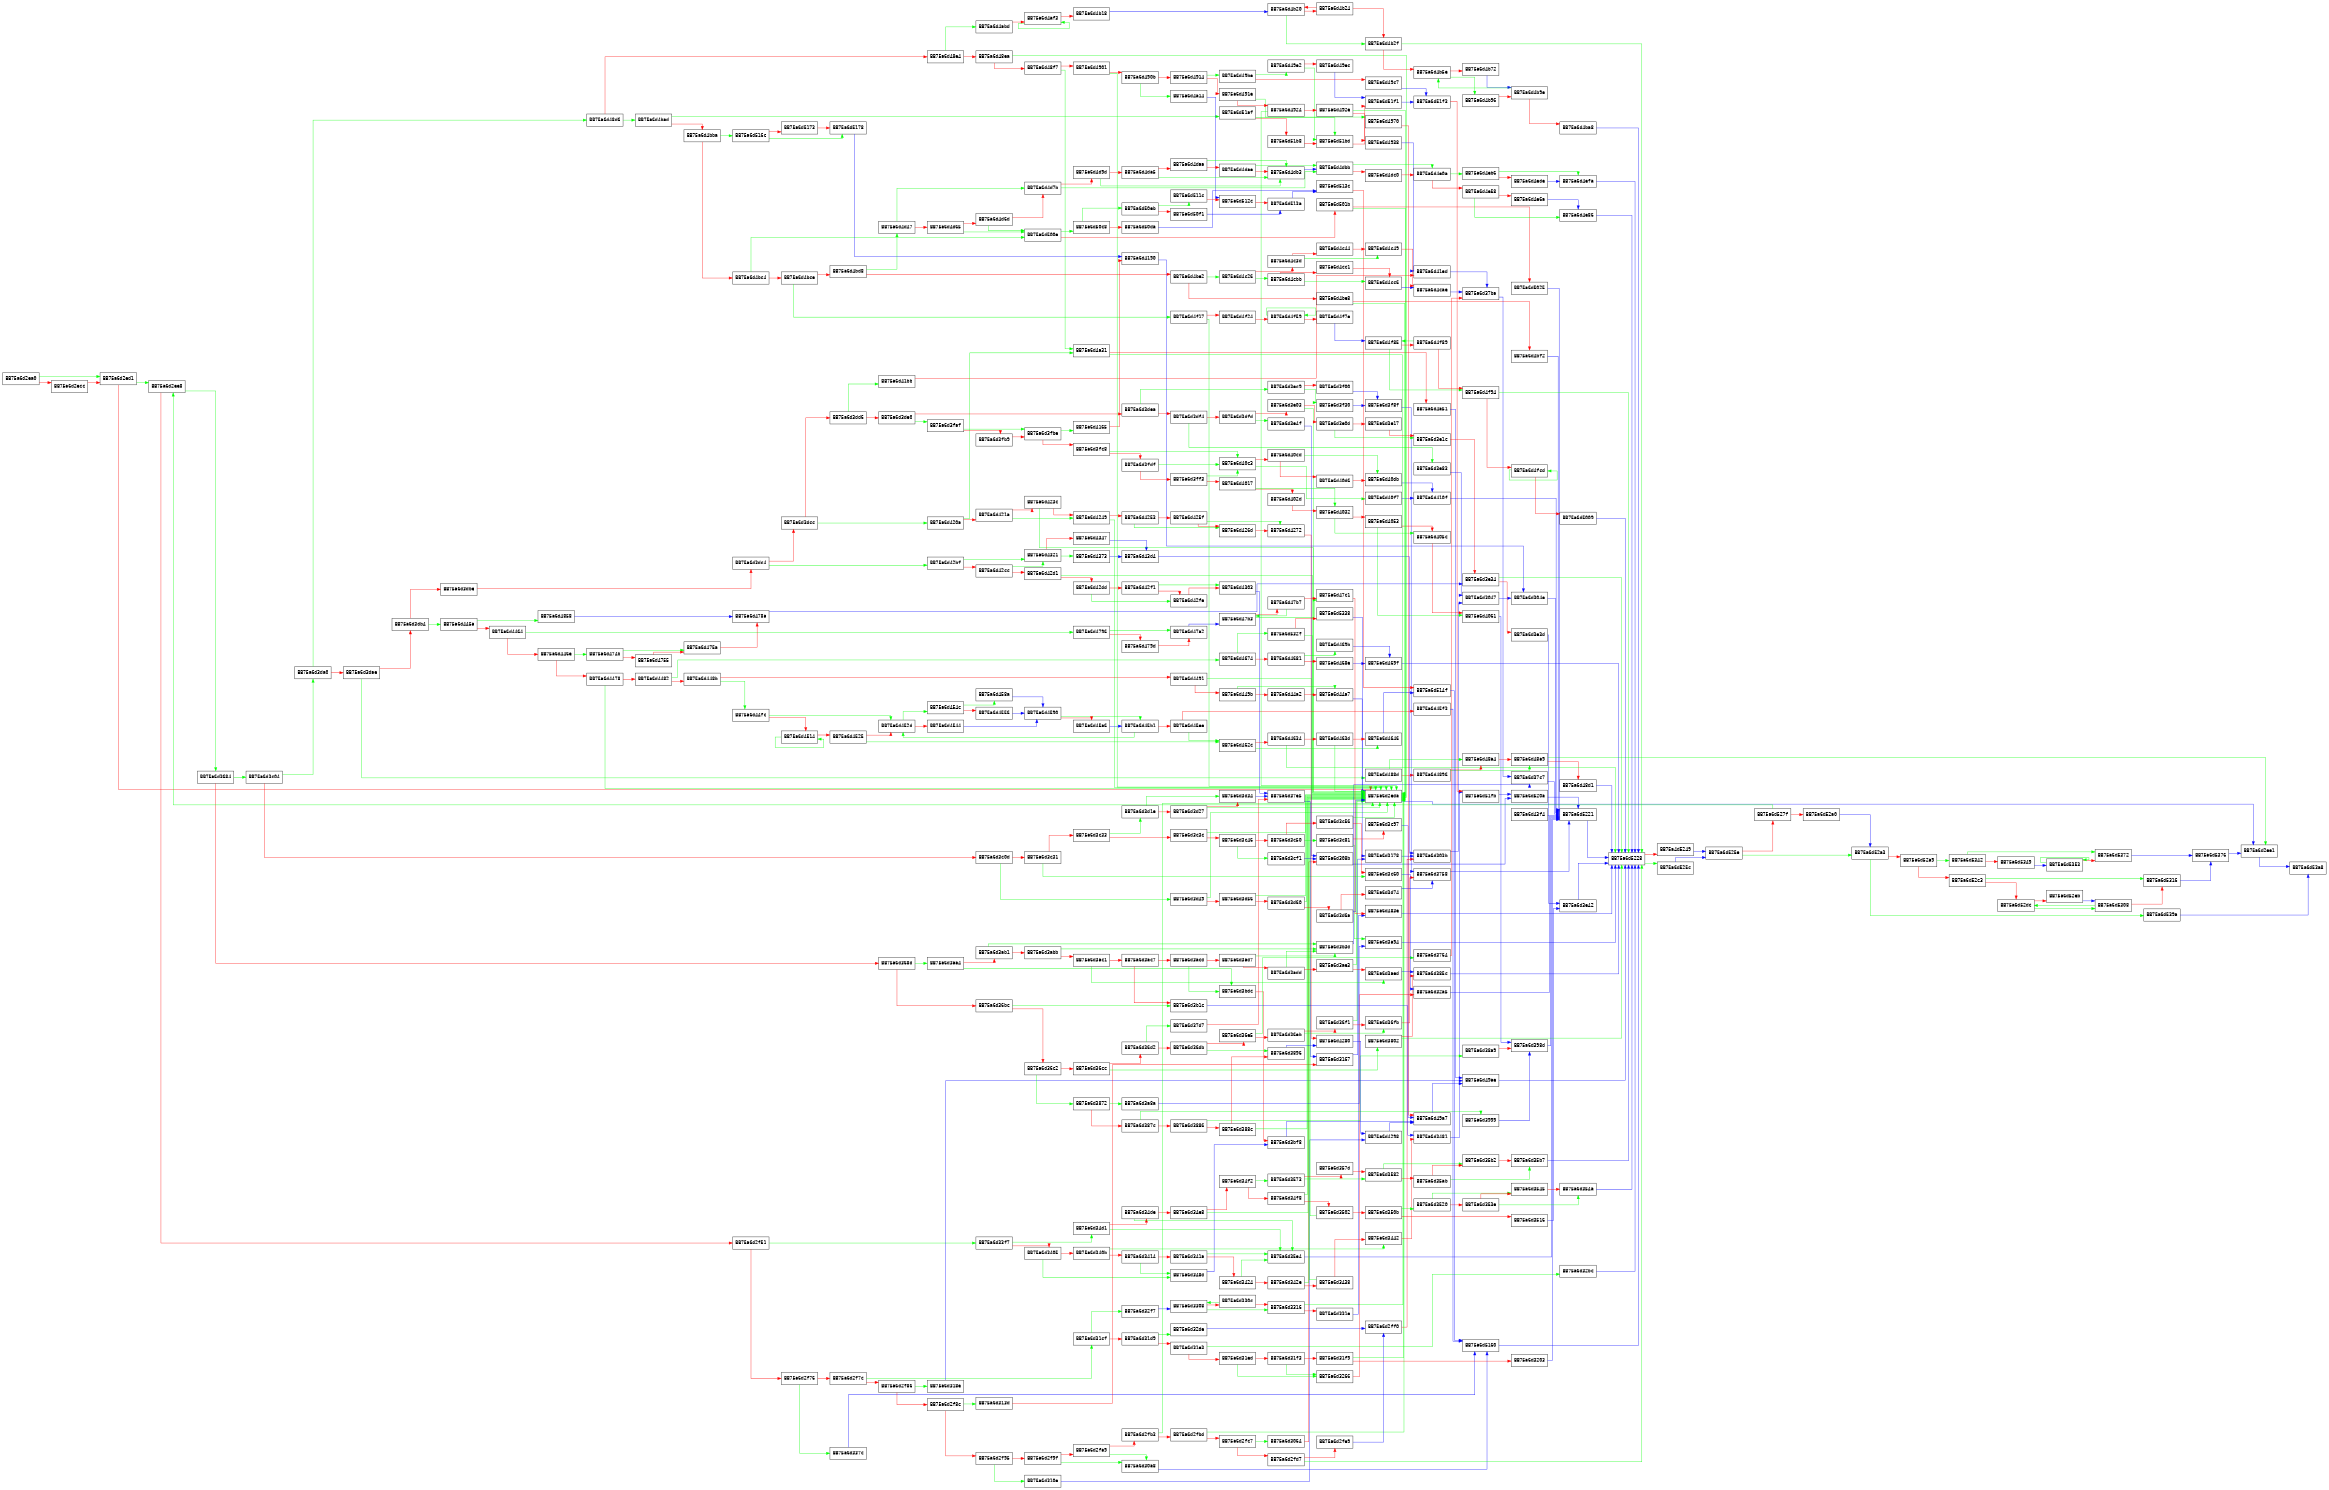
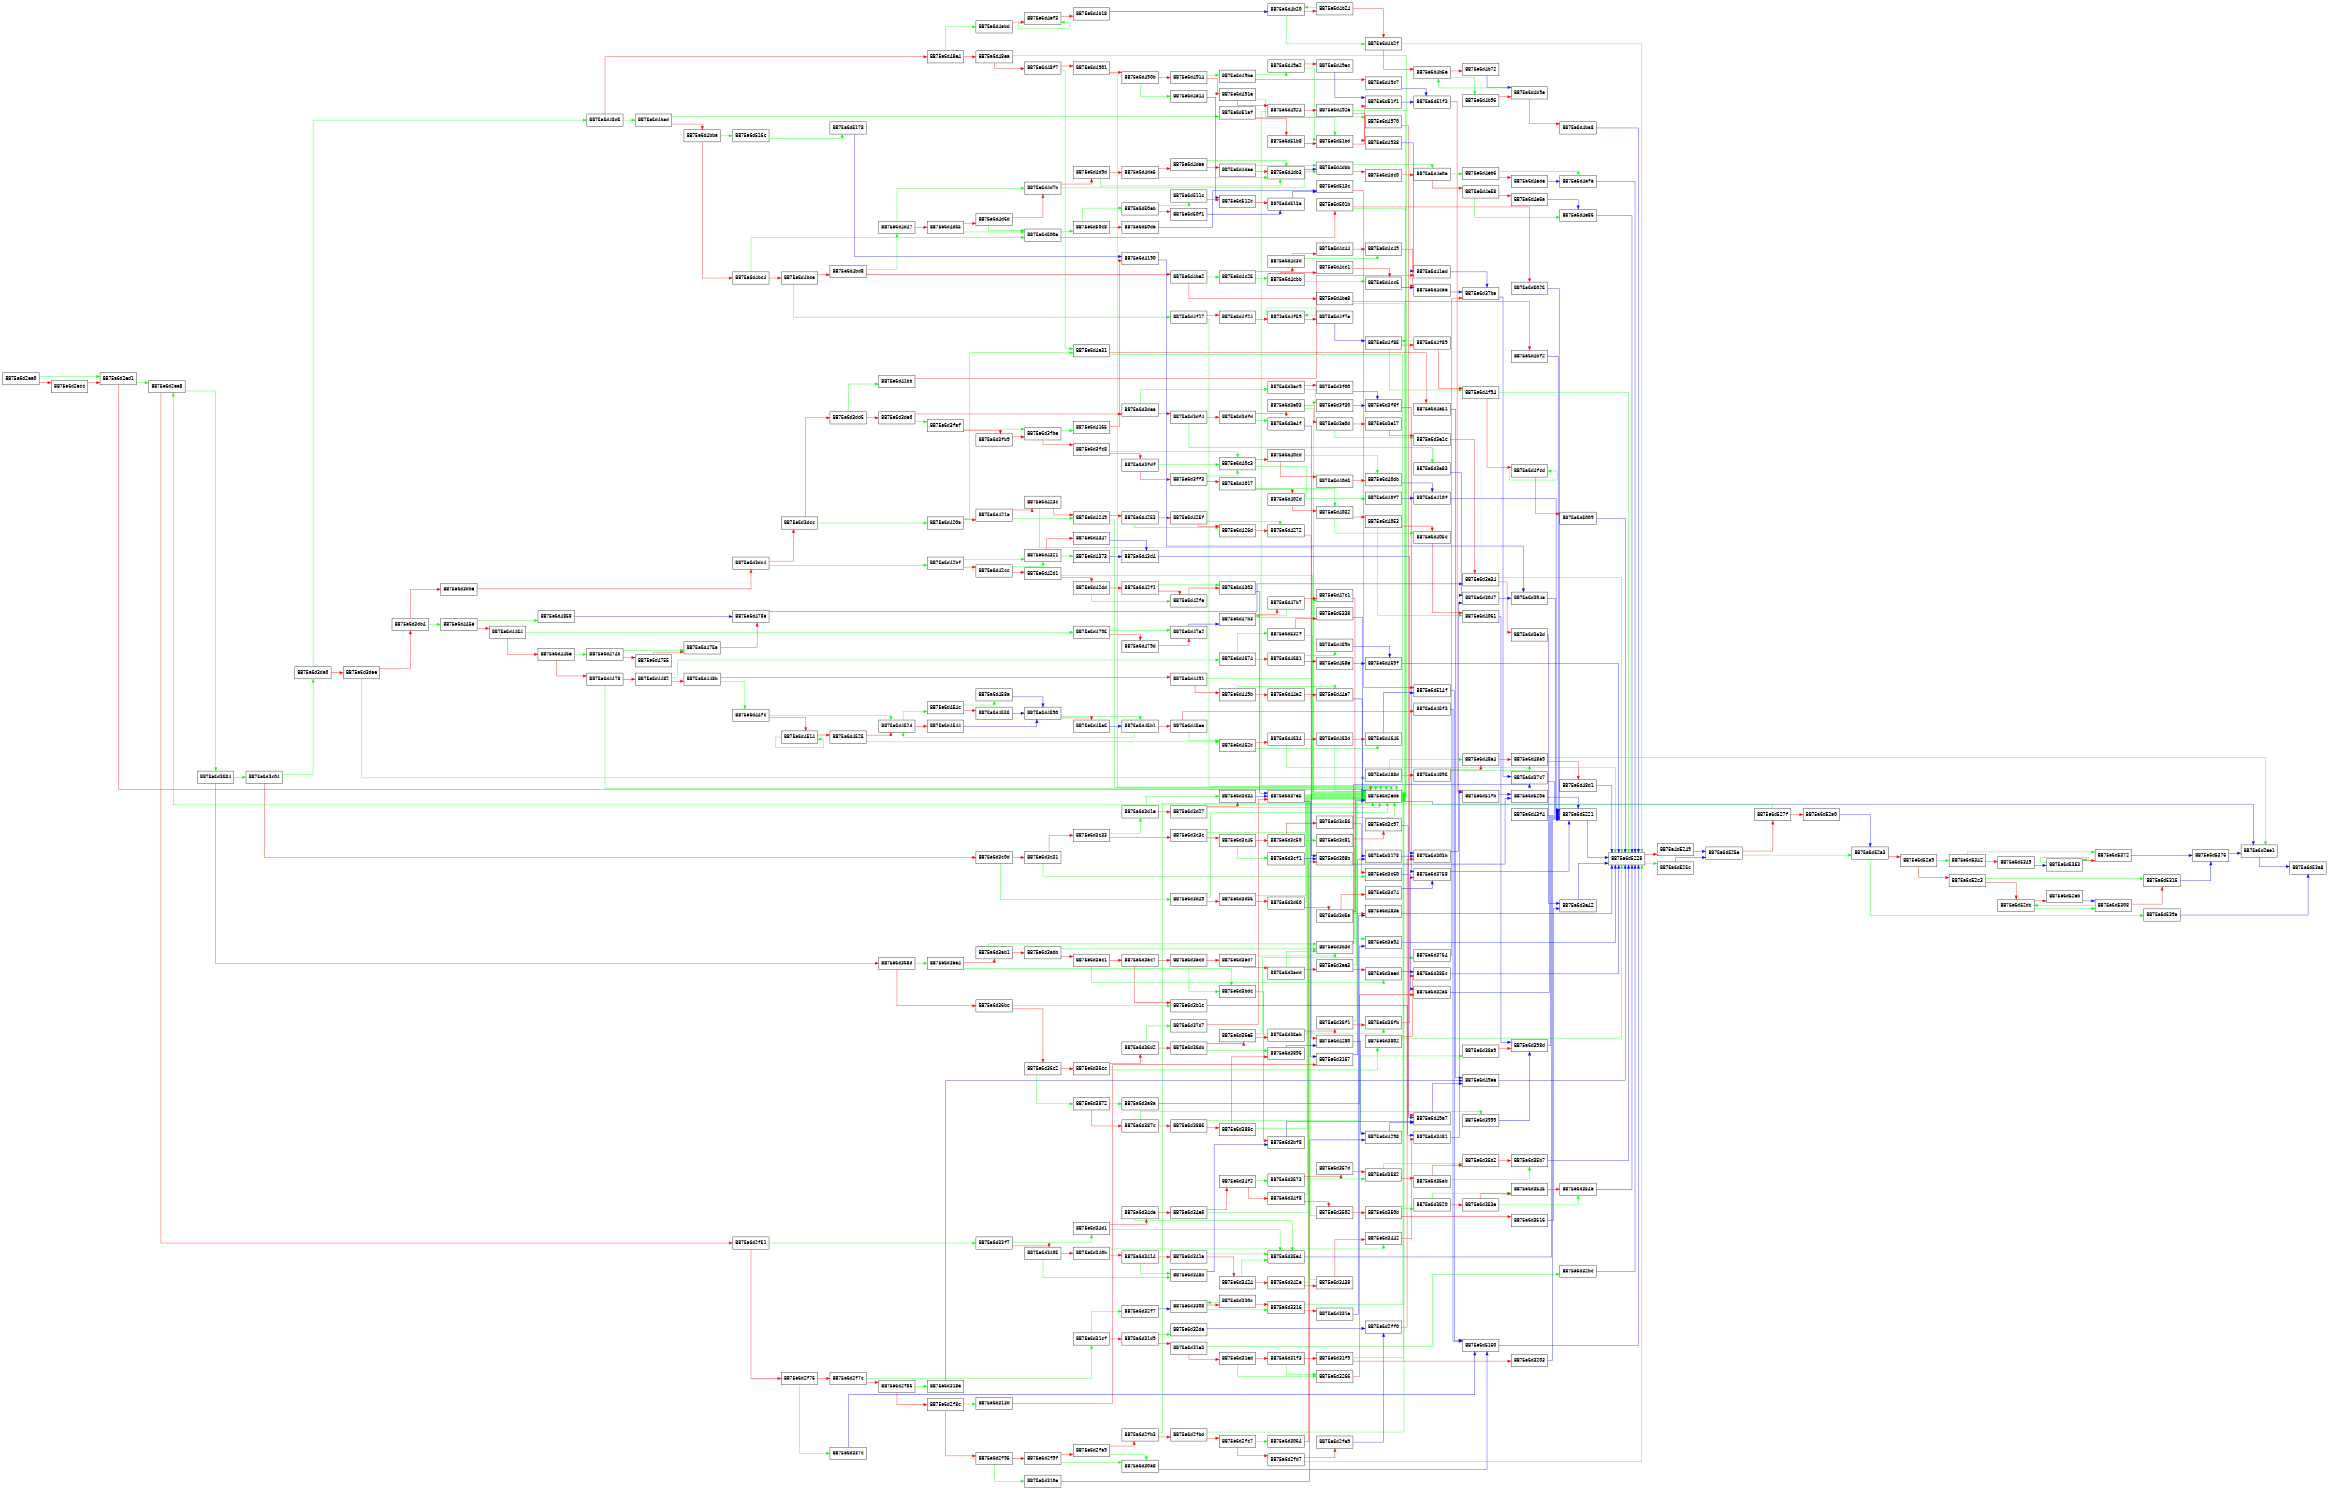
edge "BB75a6d4b24" -> "BB75a6d4b20": color red -> green
node "BB75a6d5173": removed
node "BB75a6d4f59": label "BB75a6d4f59" -> "BB73a6d4f59"
